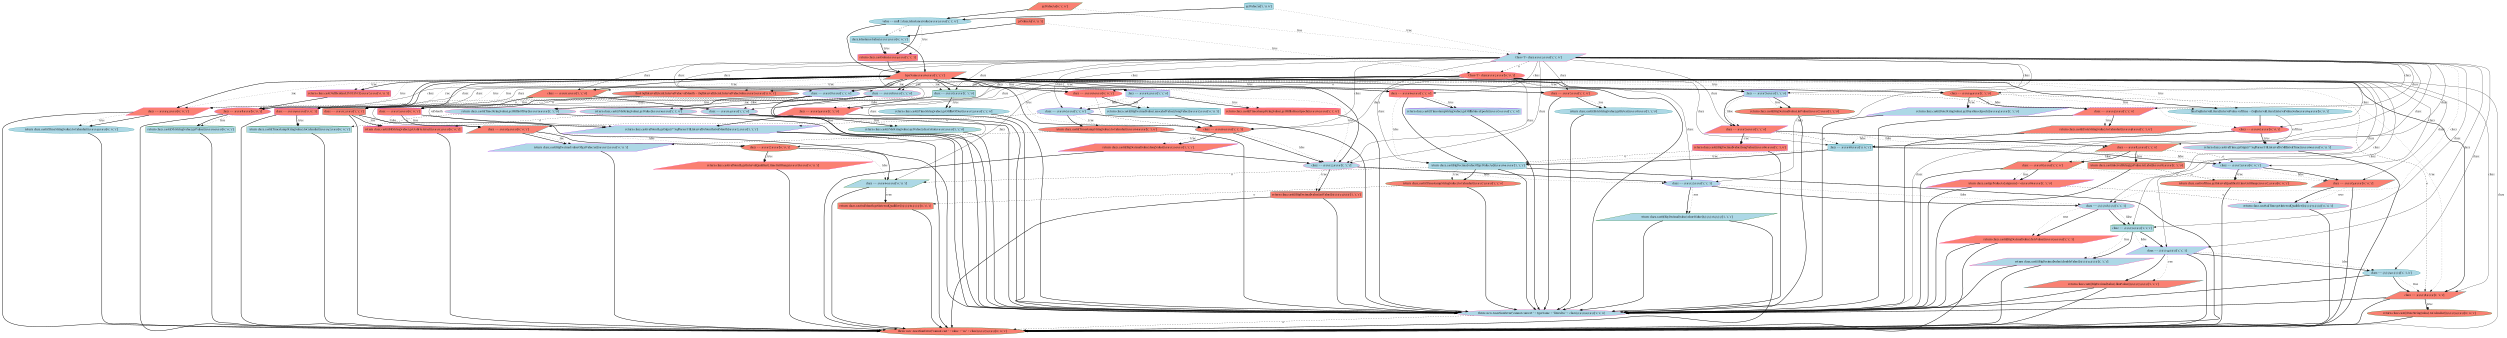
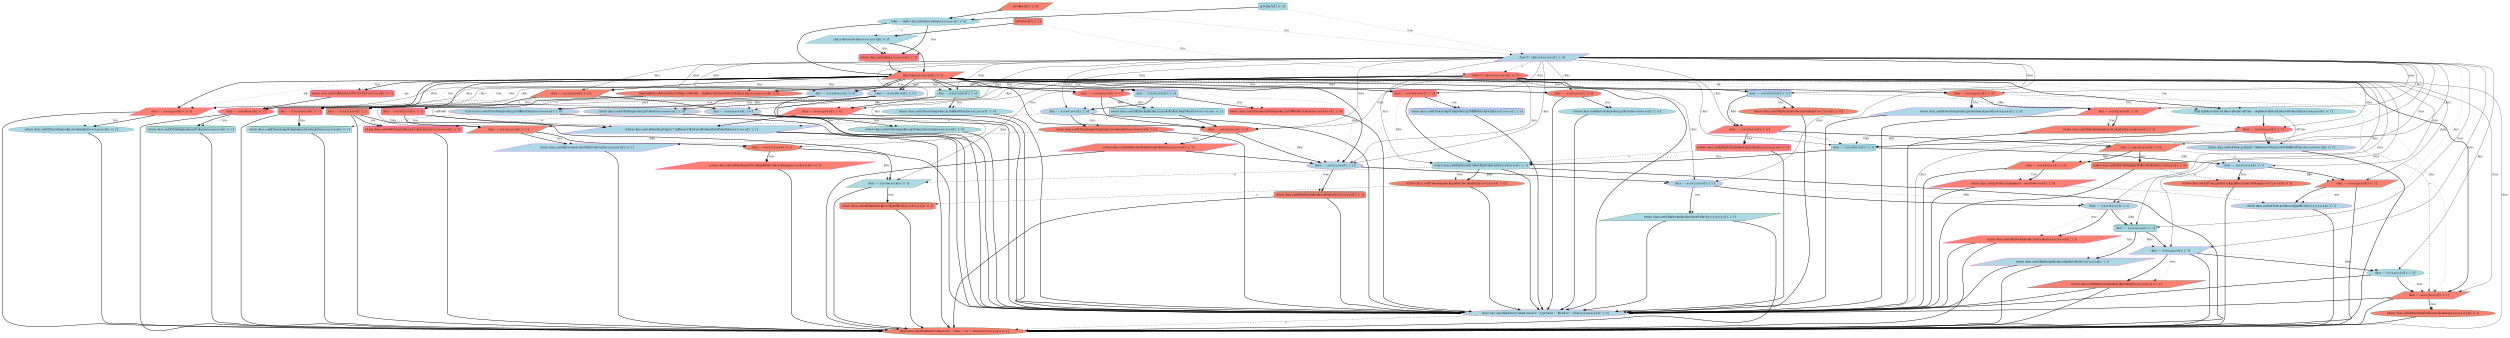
node "clazz.isInstance(value)@@@3@@@['0', '0', '1']": shape cylinder -> parallelogram
edge "Class<T> clazz@@@2@@@['0', '0', '1']" -> "clazz == @@@16@@@['0', '0', '1']": label "0" -> "clazz"
edge "clazz == @@@16@@@['0', '0', '1']" -> "clazz == @@@19@@@['1', '1', '1']": style dashed -> bold
